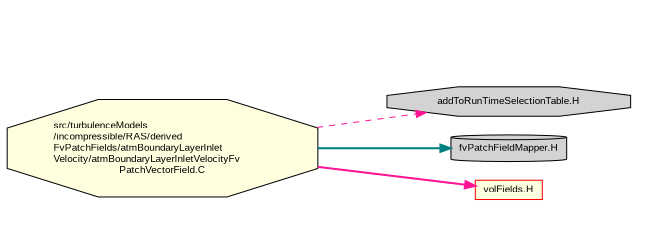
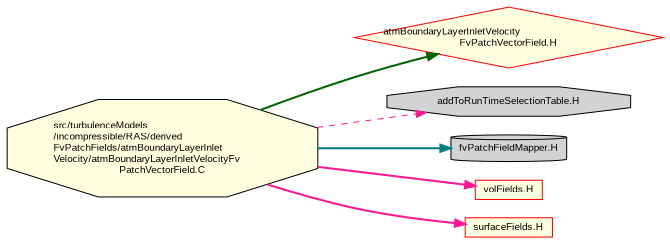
node "atmBoundaryLayerInletVelocity FvPatchVectorField.H": added
node "surfaceFields.H": added
